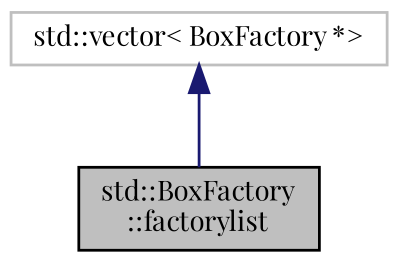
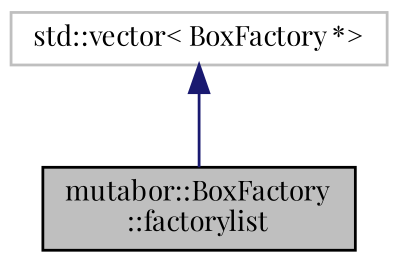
node "std::BoxFactory ::factorylist": label "std::BoxFactory ::factorylist" -> "mutabor::BoxFactory ::factorylist"
